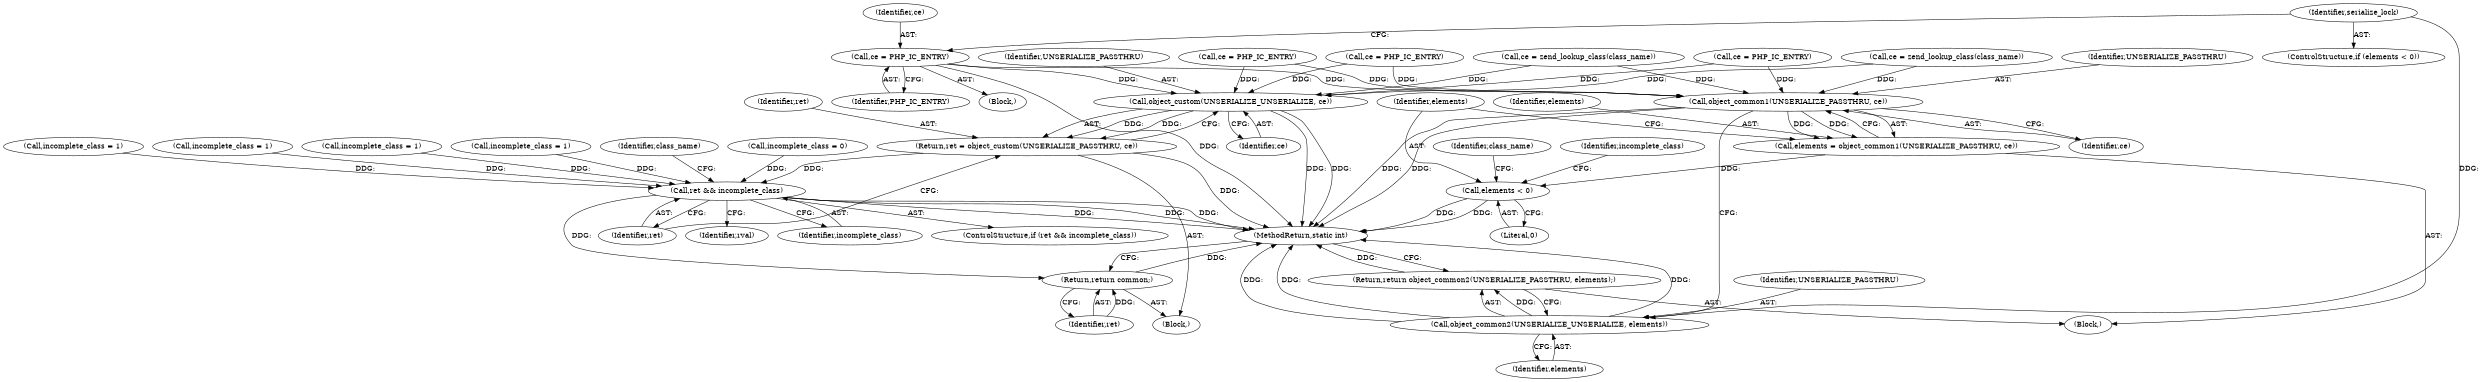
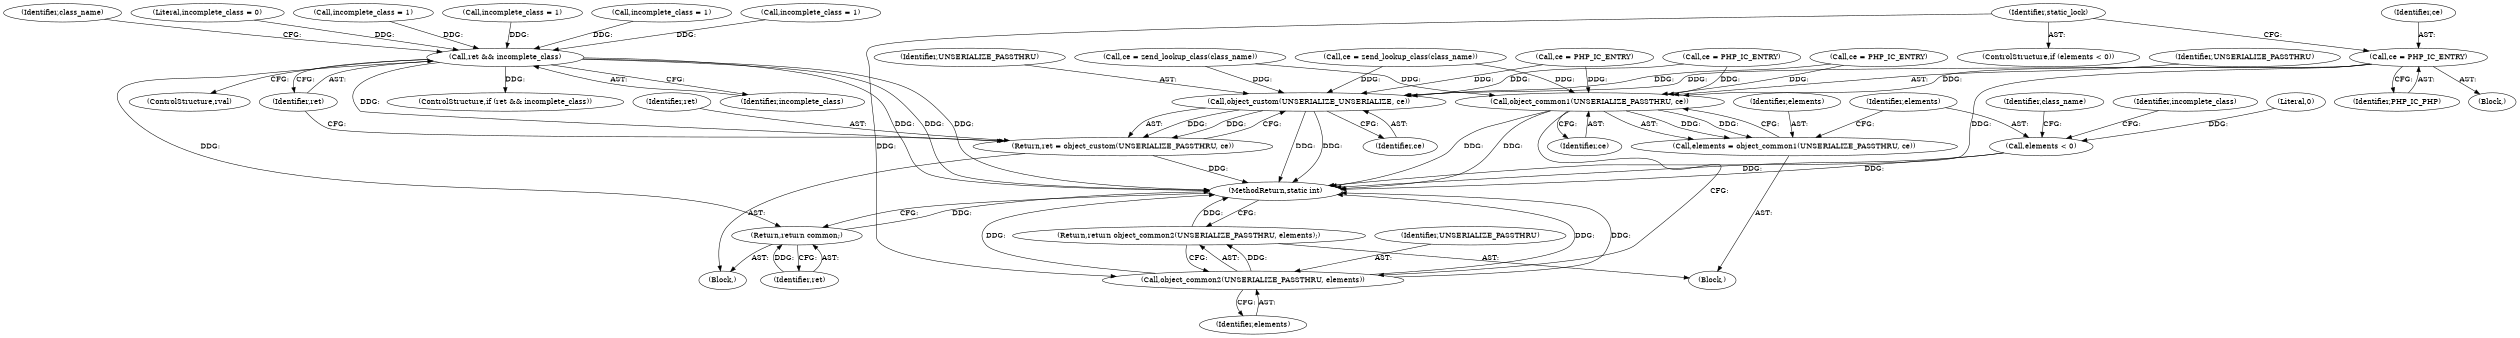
node "(Identifier,serialize_lock)": label "(Identifier,serialize_lock)" -> "(Identifier,static_lock)"
node "(Identifier,PHP_IC_ENTRY)": label "(Identifier,PHP_IC_ENTRY)" -> "(Identifier,PHP_IC_PHP)"
node "(Call,incomplete_class = 0)": label "(Call,incomplete_class = 0)" -> "(Literal,incomplete_class = 0)"
edge "(Return,ret = object_custom(UNSERIALIZE_PASSTHRU, ce))" -> "(Call,ret && incomplete_class)": reversed
edge "(Call,elements = object_common1(UNSERIALIZE_PASSTHRU, ce))" -> "(Call,elements < 0)": removed, label "DDG:"
edge "(Call,elements < 0)" -> "(Literal,0)": removed, label "CFG:"
edge "(Call,ret && incomplete_class)" -> "(ControlStructure,if (ret && incomplete_class))": label "AST: " -> "DDG: "
edge "(Literal,0)" -> "(Call,elements < 0)": label "AST: " -> "DDG: "
node "(Identifier,rval)": label "(Identifier,rval)" -> "(ControlStructure,rval)"
node "(Call,object_common2(UNSERIALIZE_UNSERIALIZE, elements))": label "(Call,object_common2(UNSERIALIZE_UNSERIALIZE, elements))" -> "(Call,object_common2(UNSERIALIZE_PASSTHRU, elements))"
